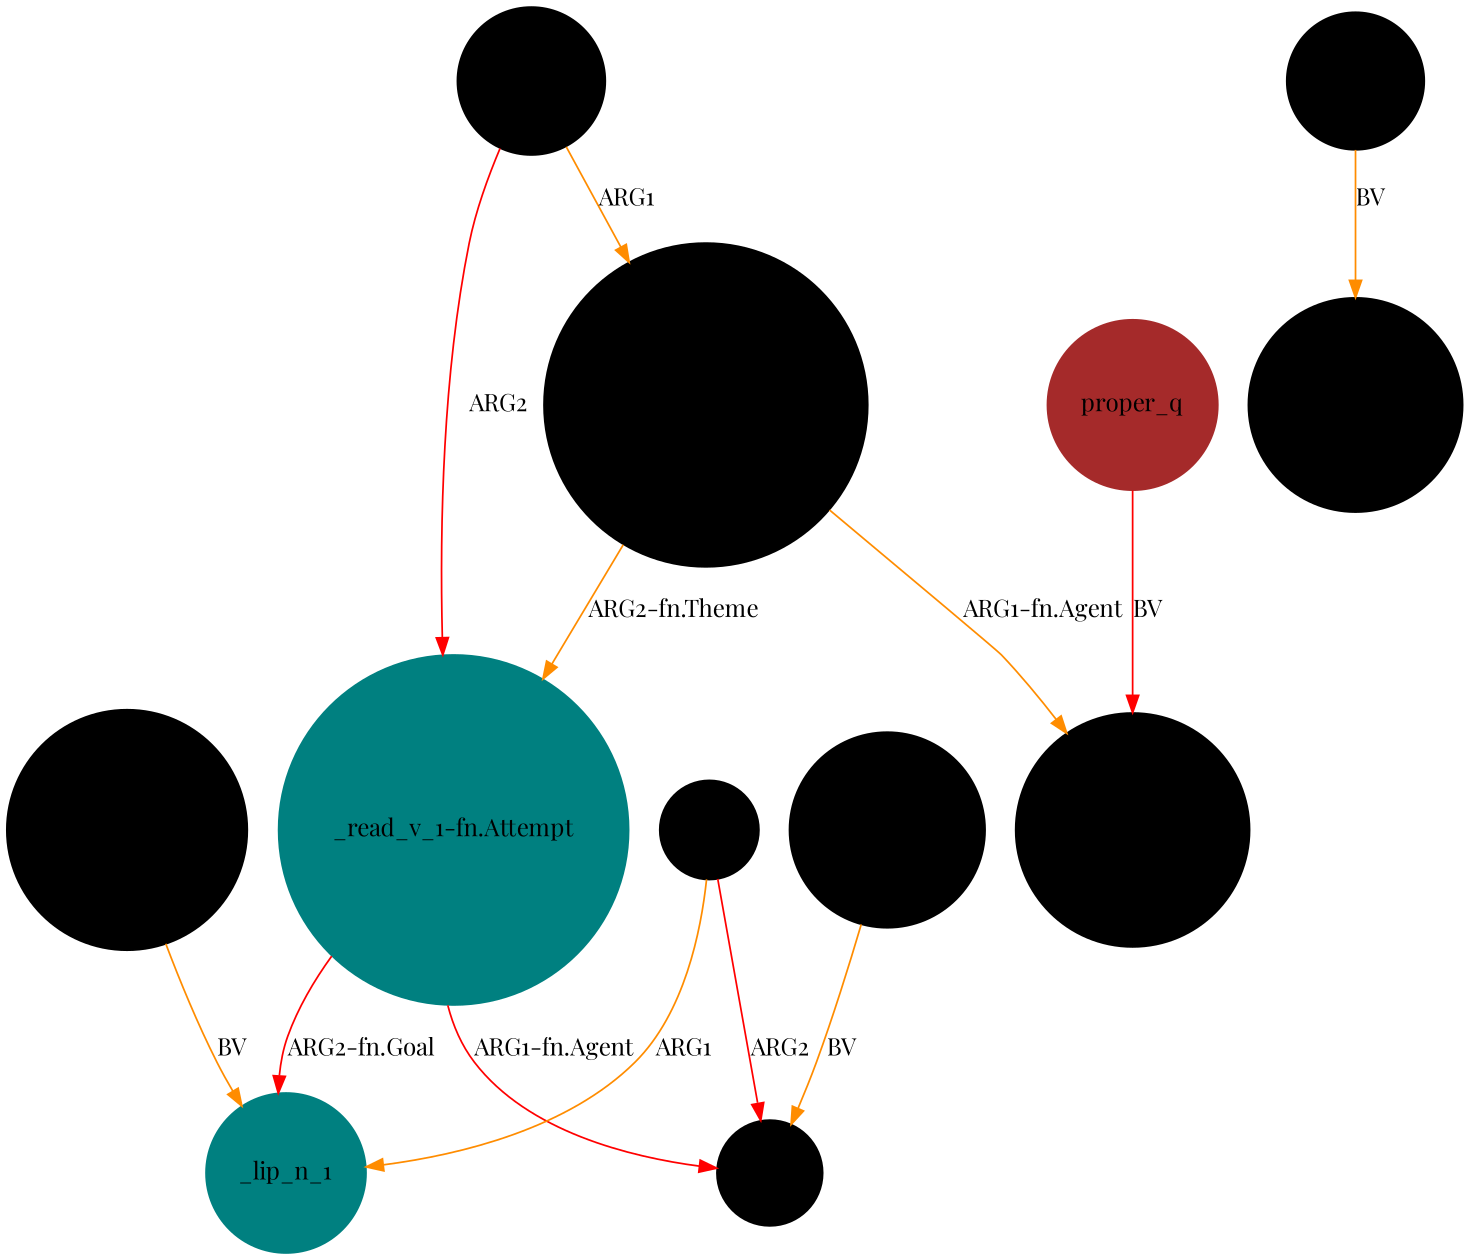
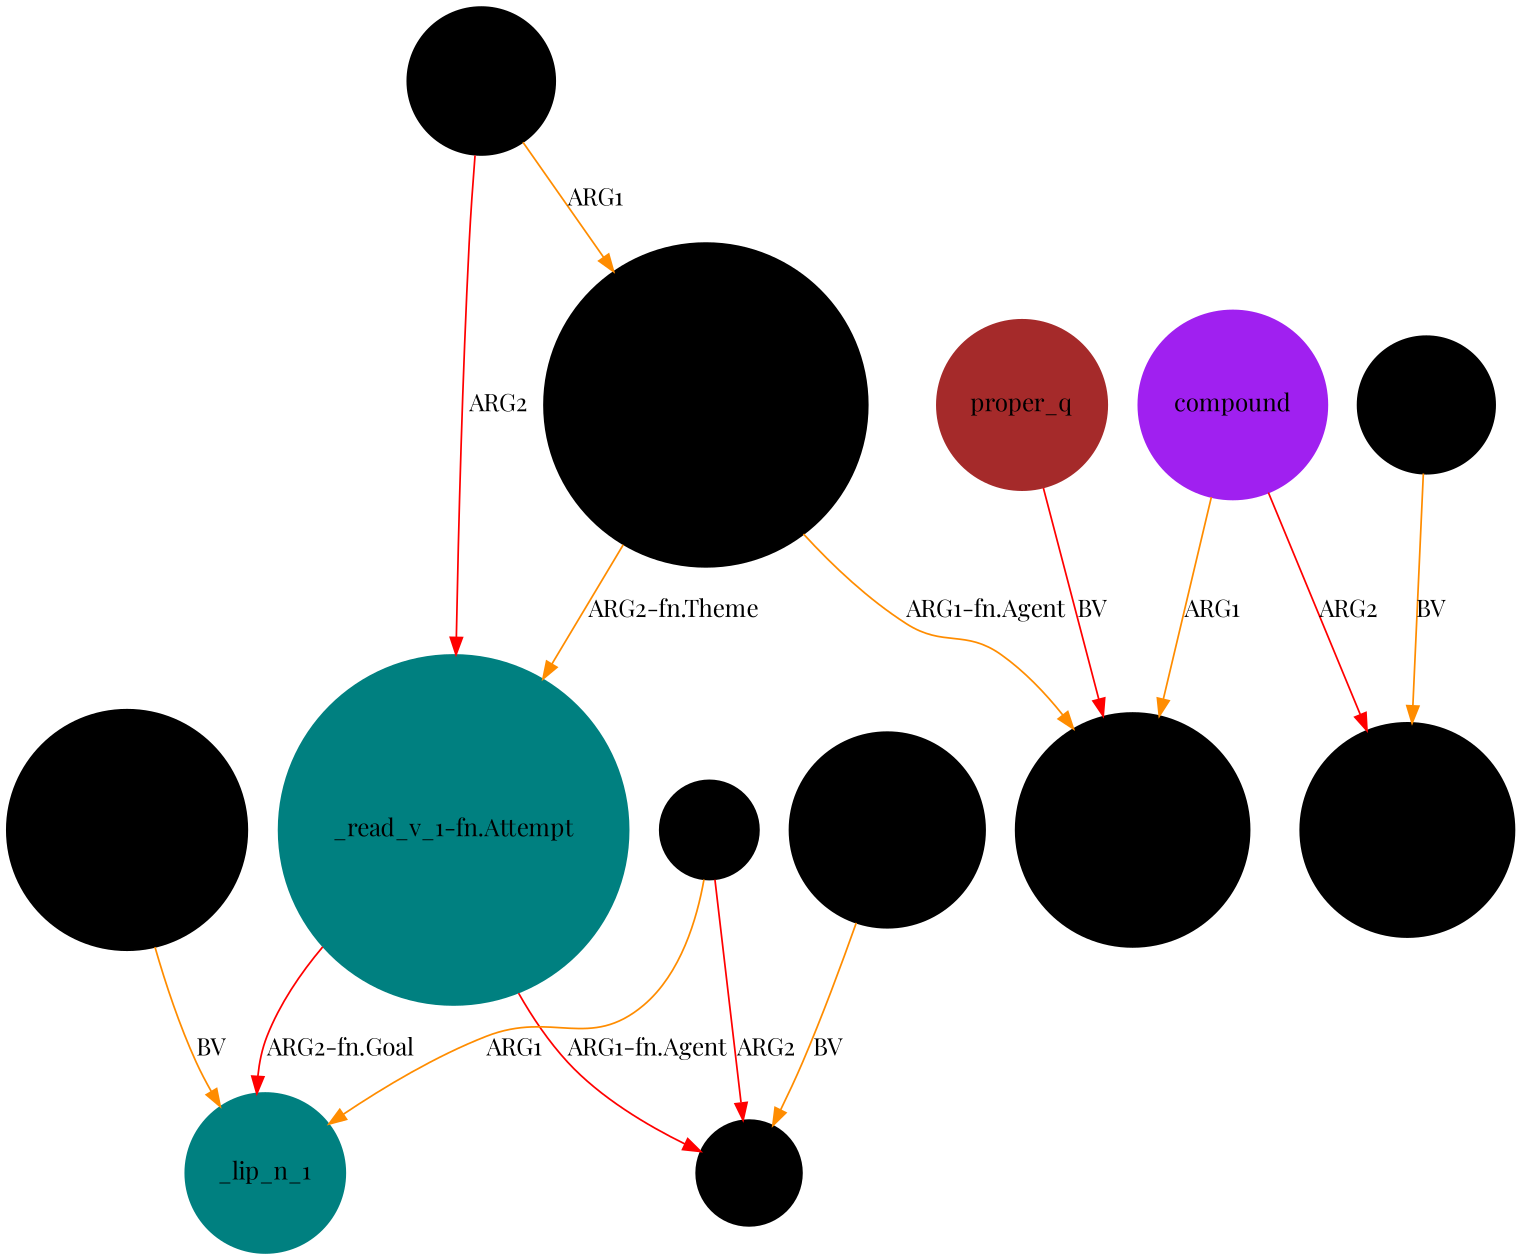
node "compound": added
